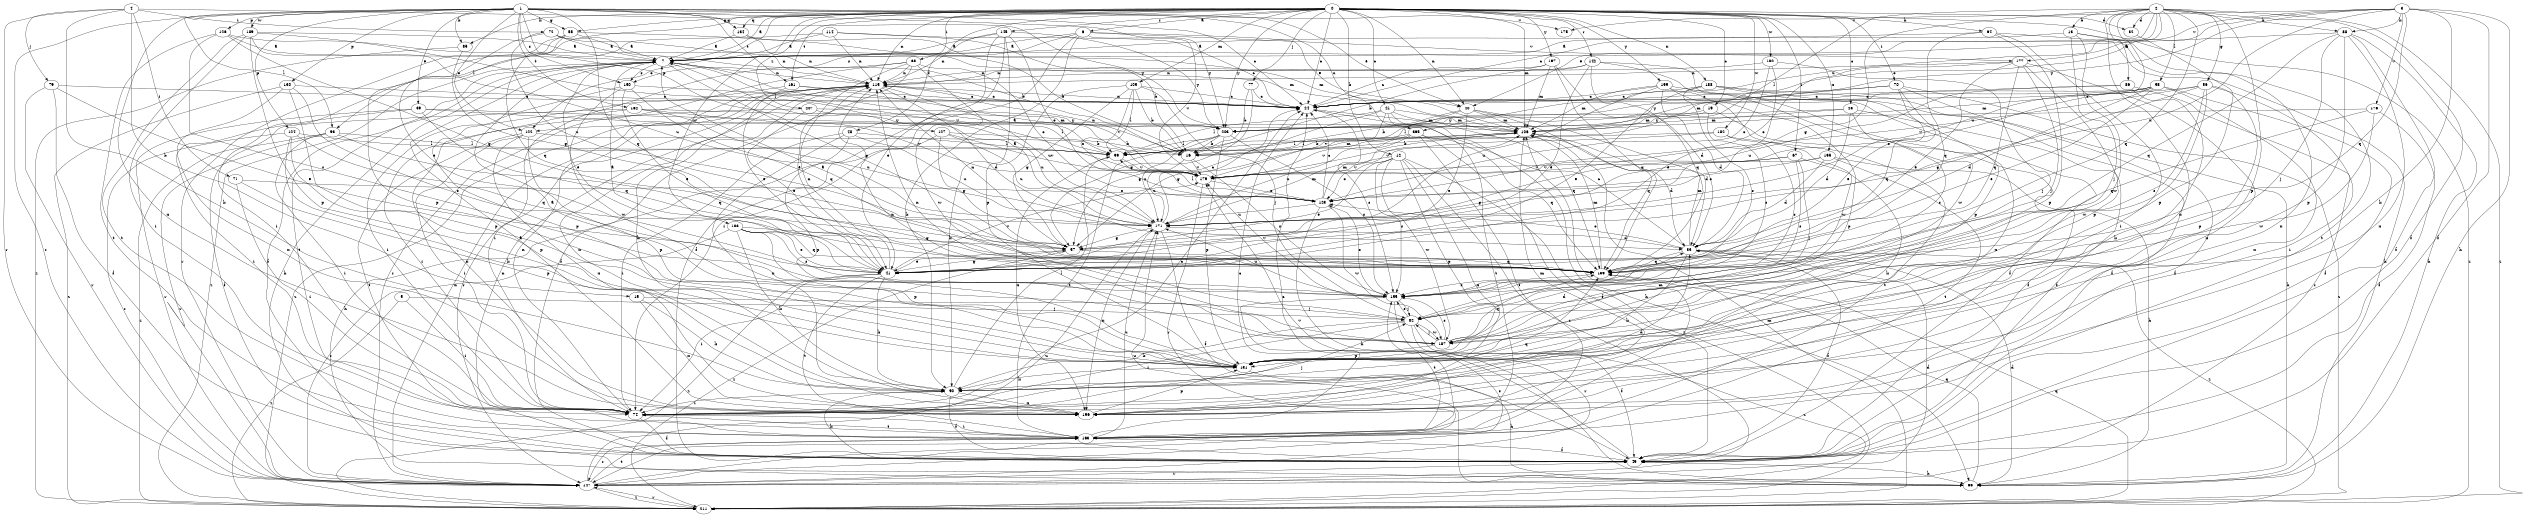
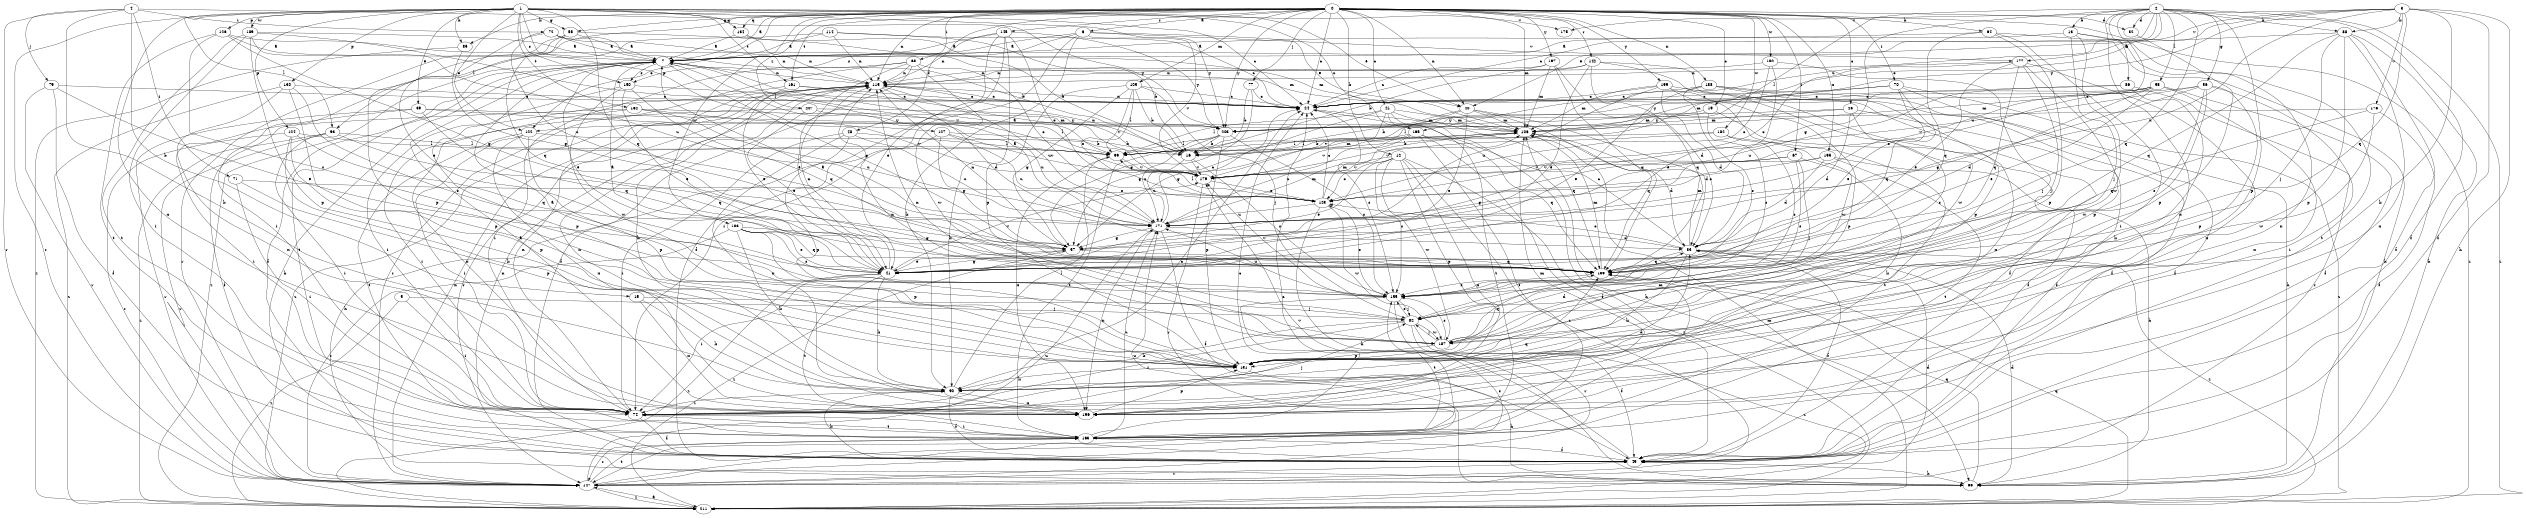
node "365": label "365" -> "165"
edge "211" -> "147": label "r" -> "a"
